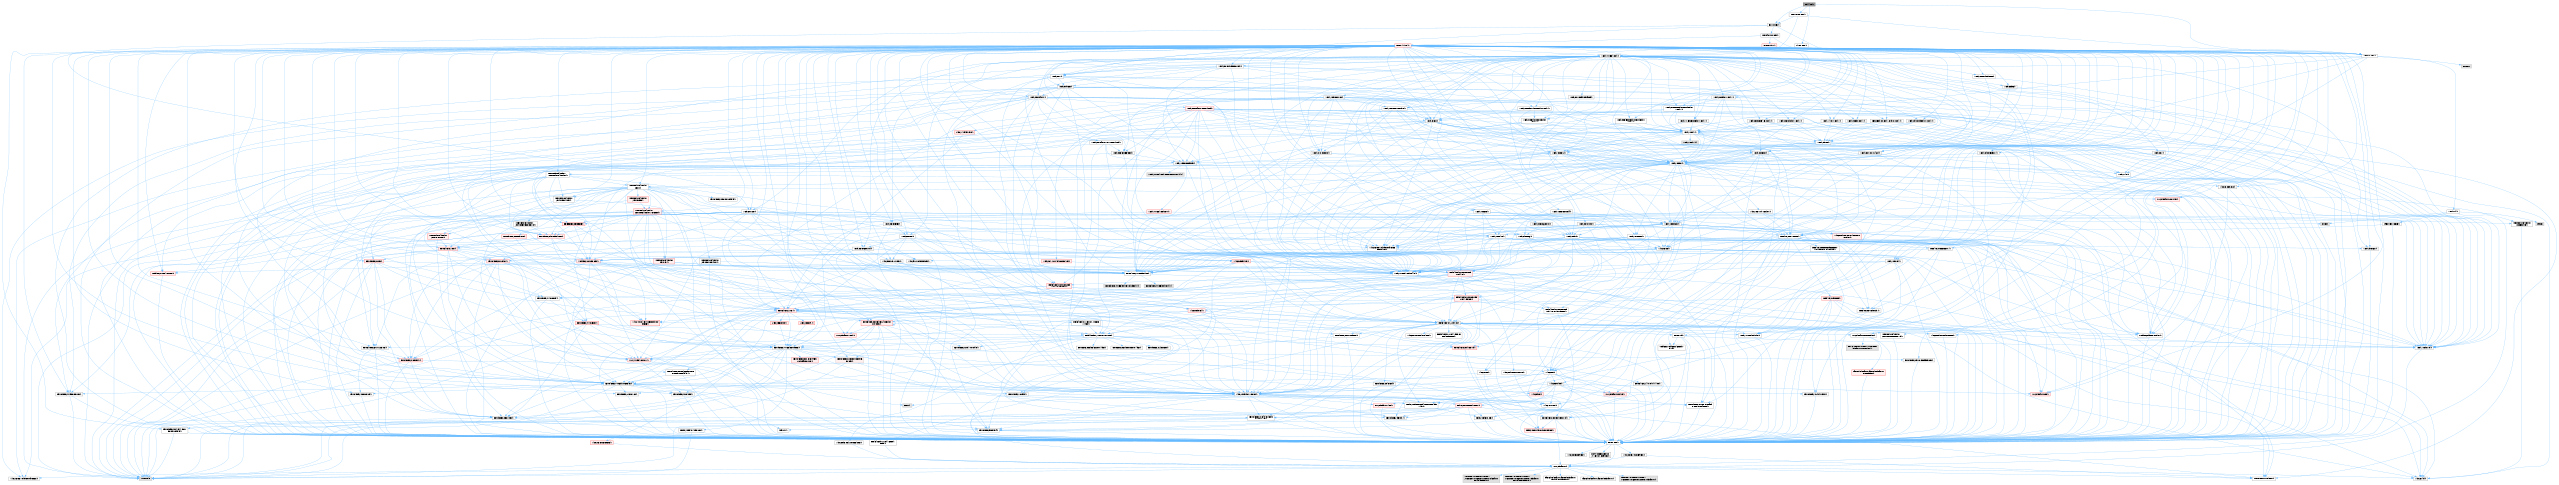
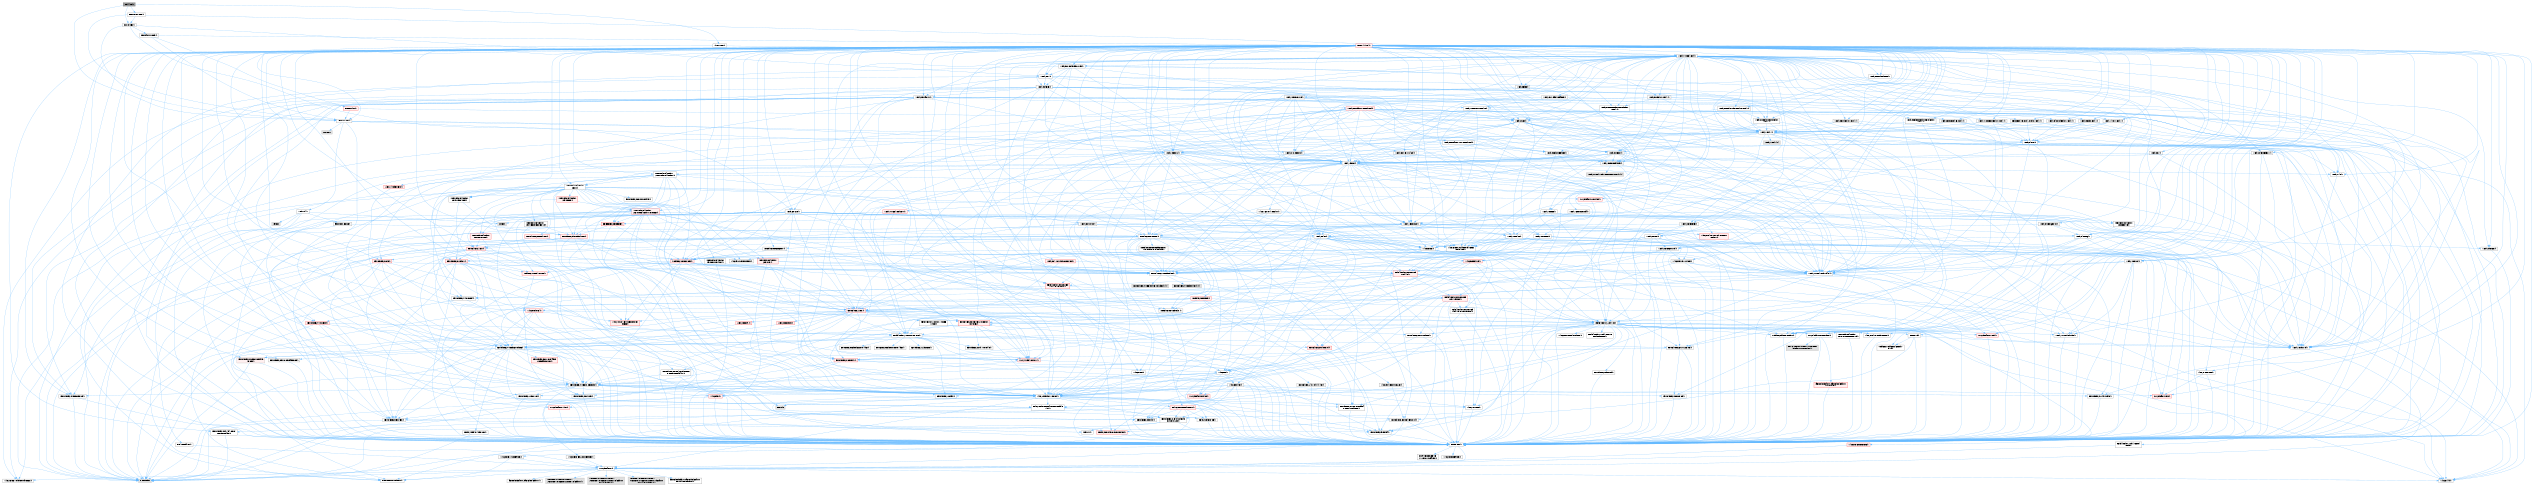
node "EngineDefines.h": added
